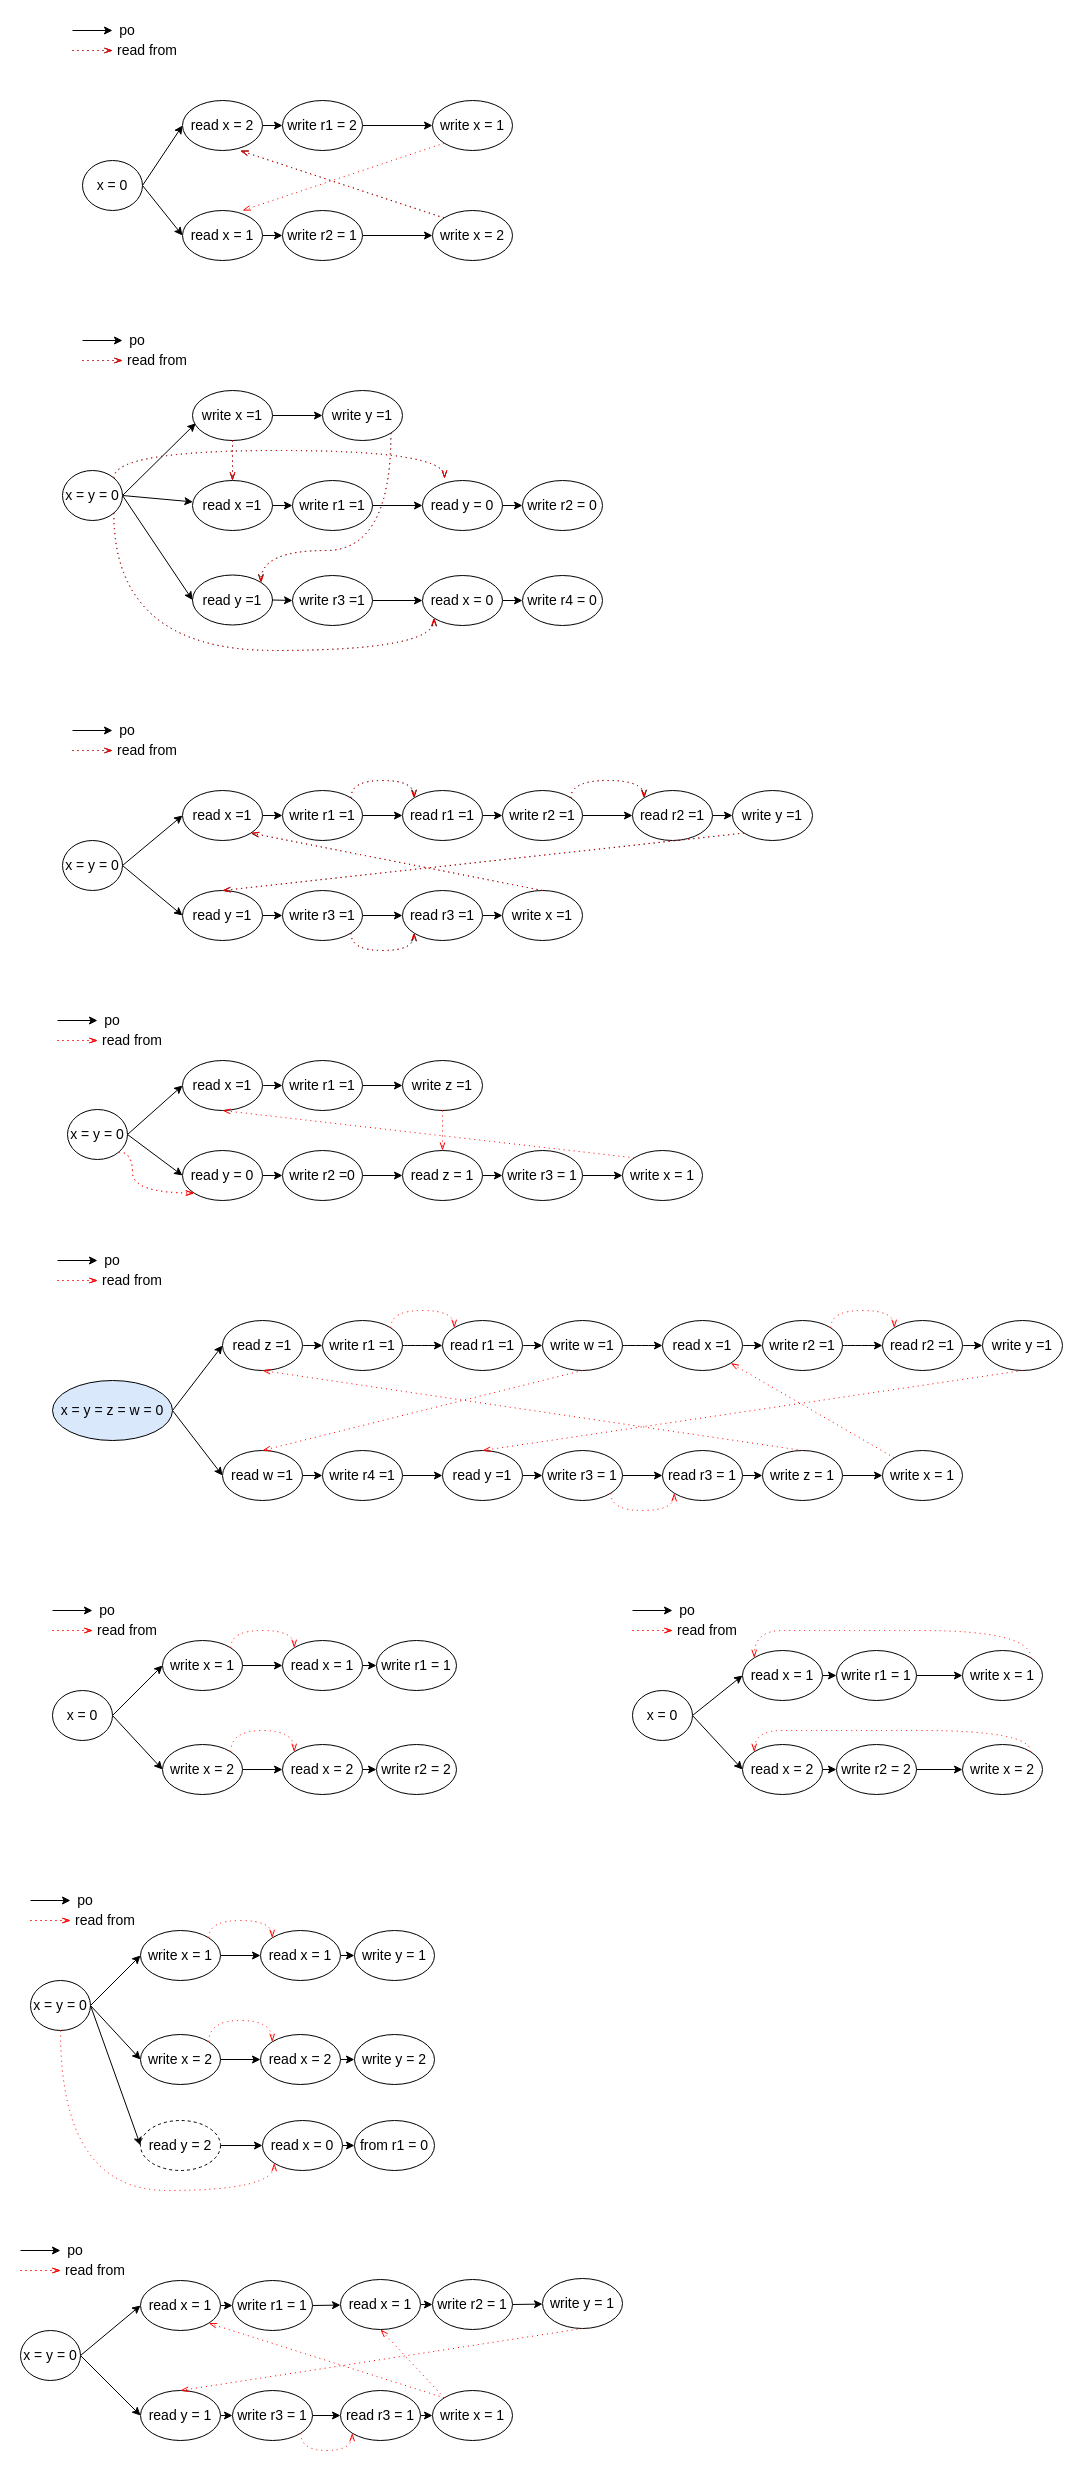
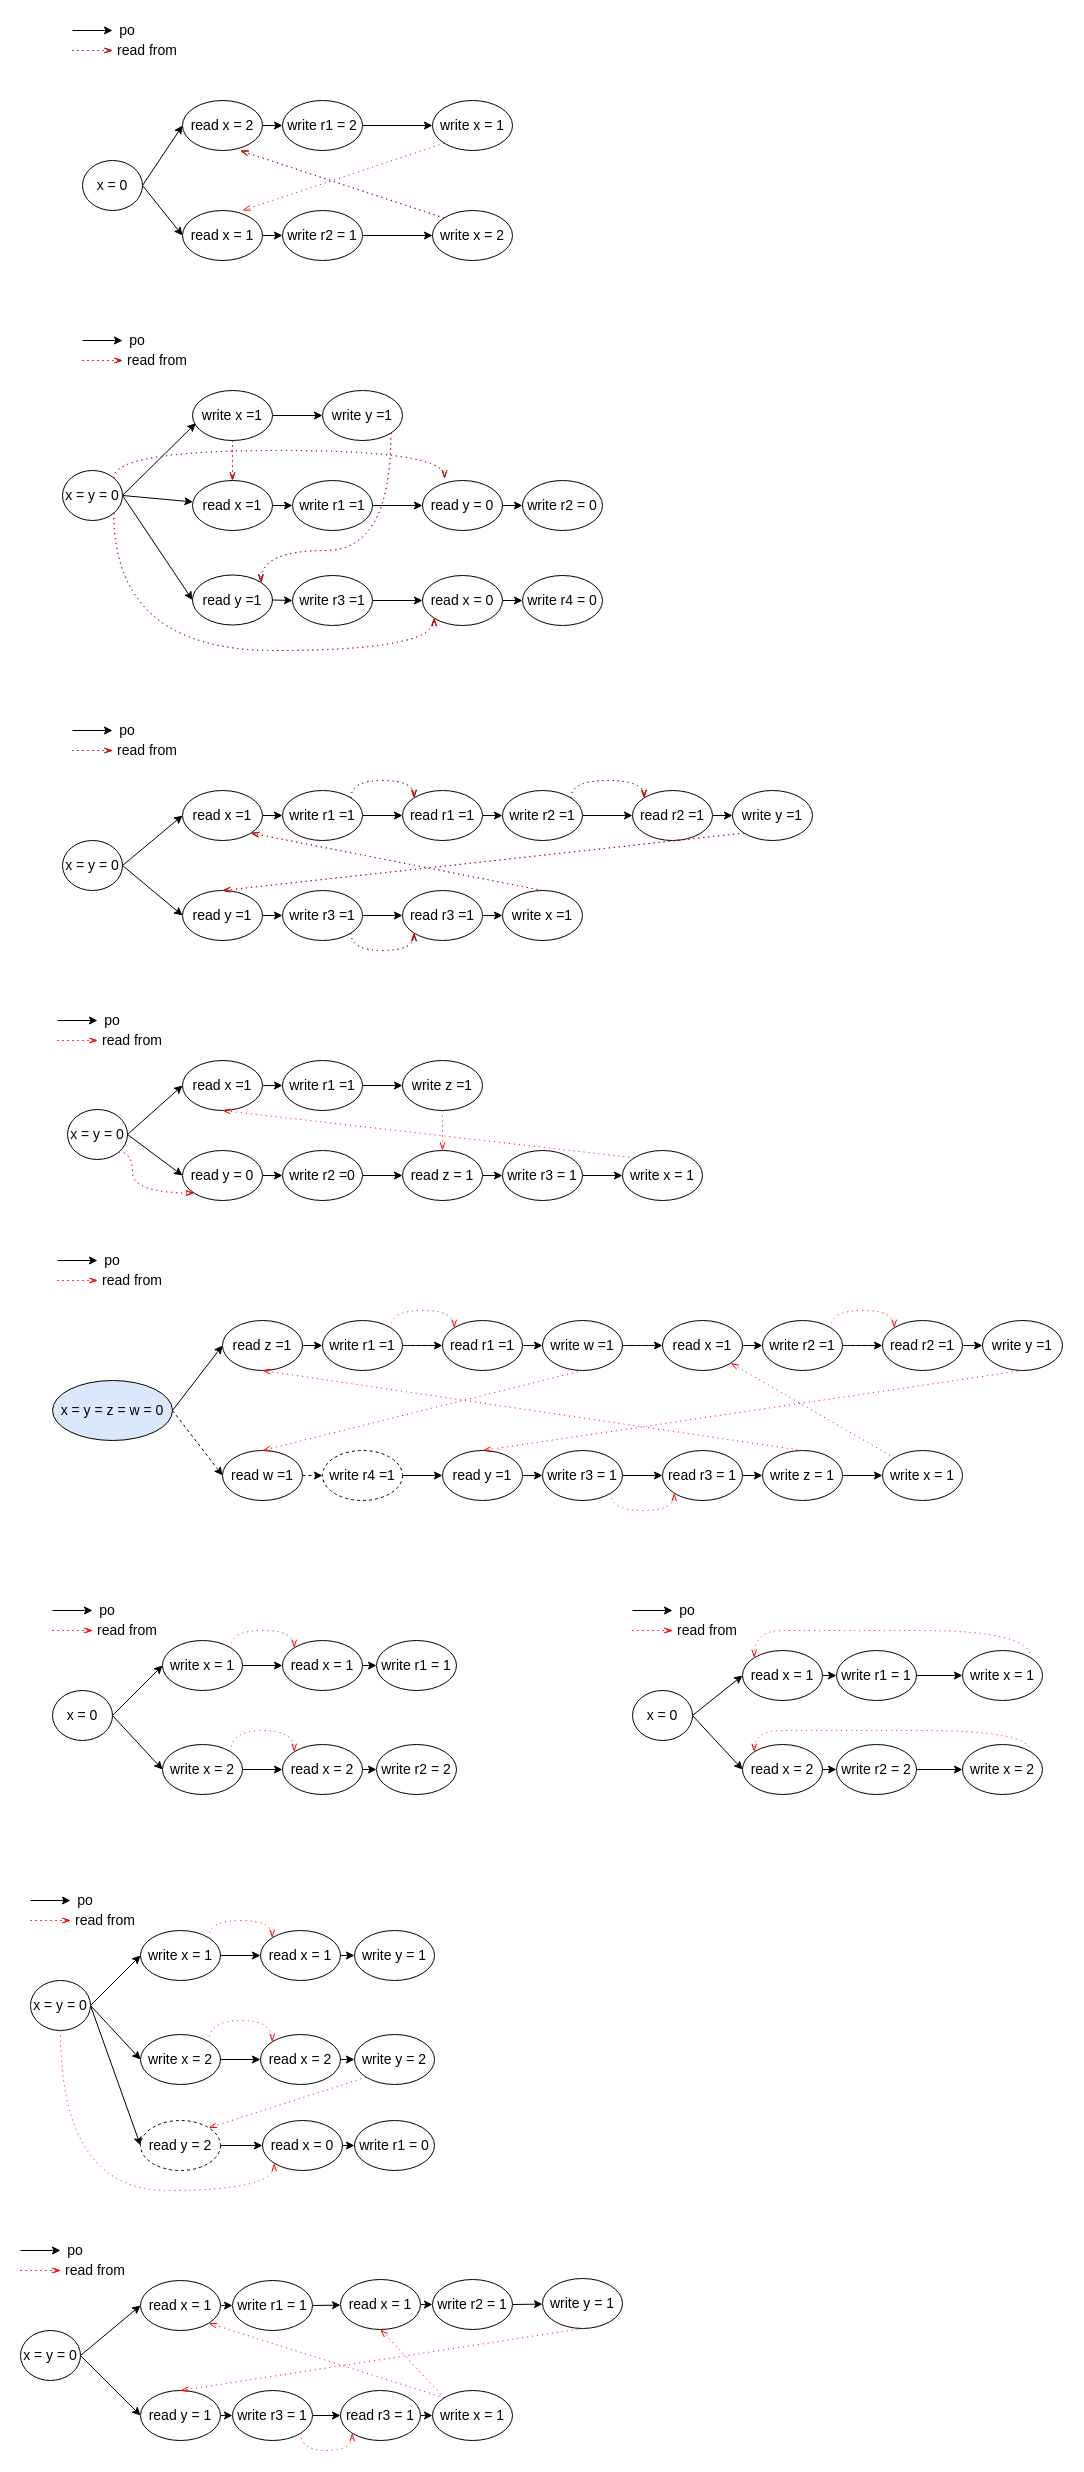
edge "x = y = z = w = 0" -> "read w =1": style solid -> dashed
edge "read w =1" -> "write r4 =1": style solid -> dashed
node "write r4 =1": style solid -> dashed
edge "write y = 2" -> "read y = 2": added
node "from r1 = 0": label "from r1 = 0" -> "write r1 = 0"
